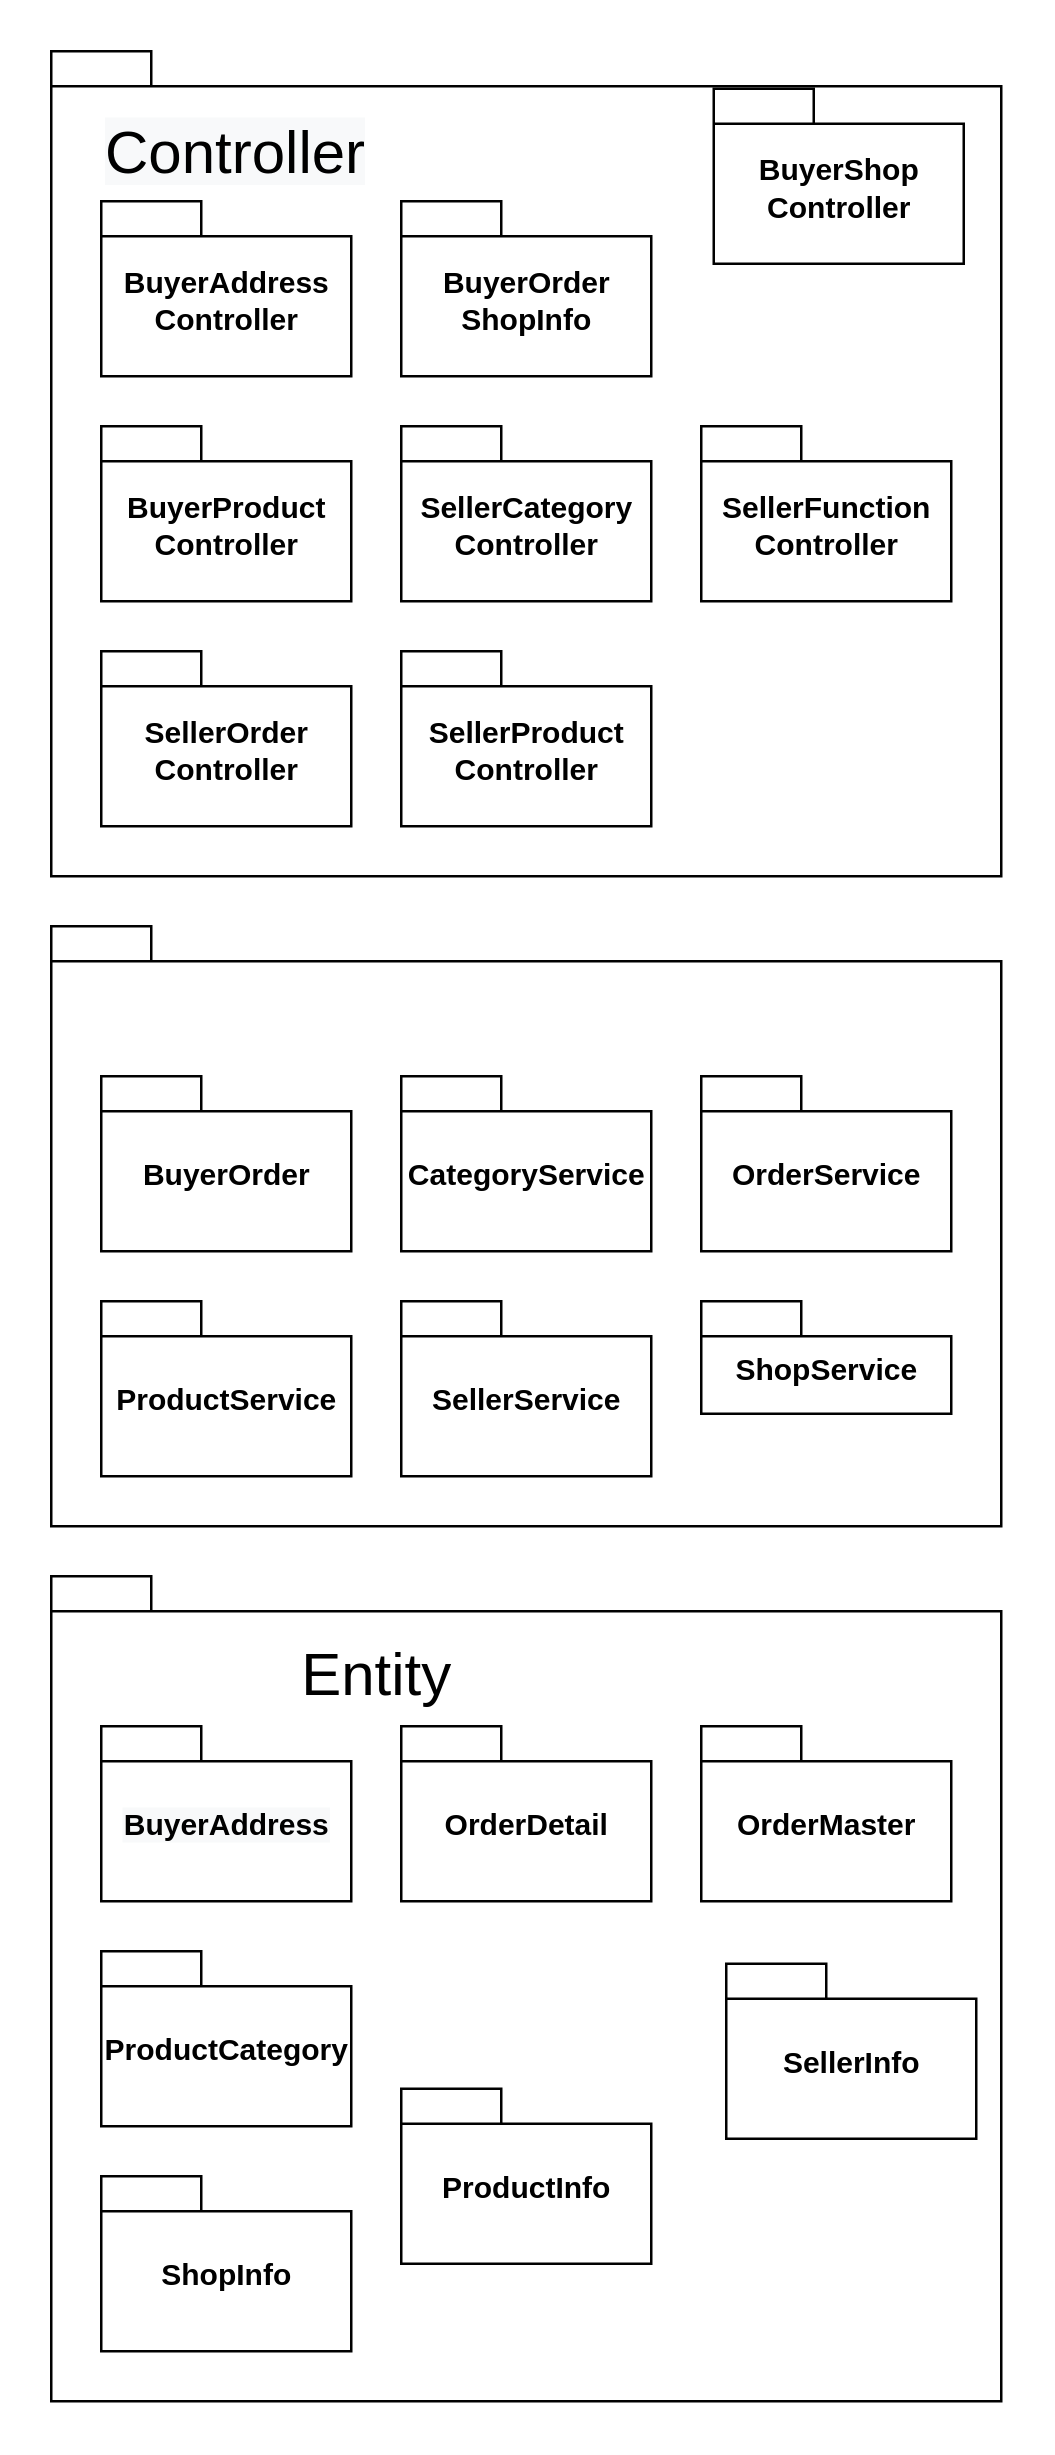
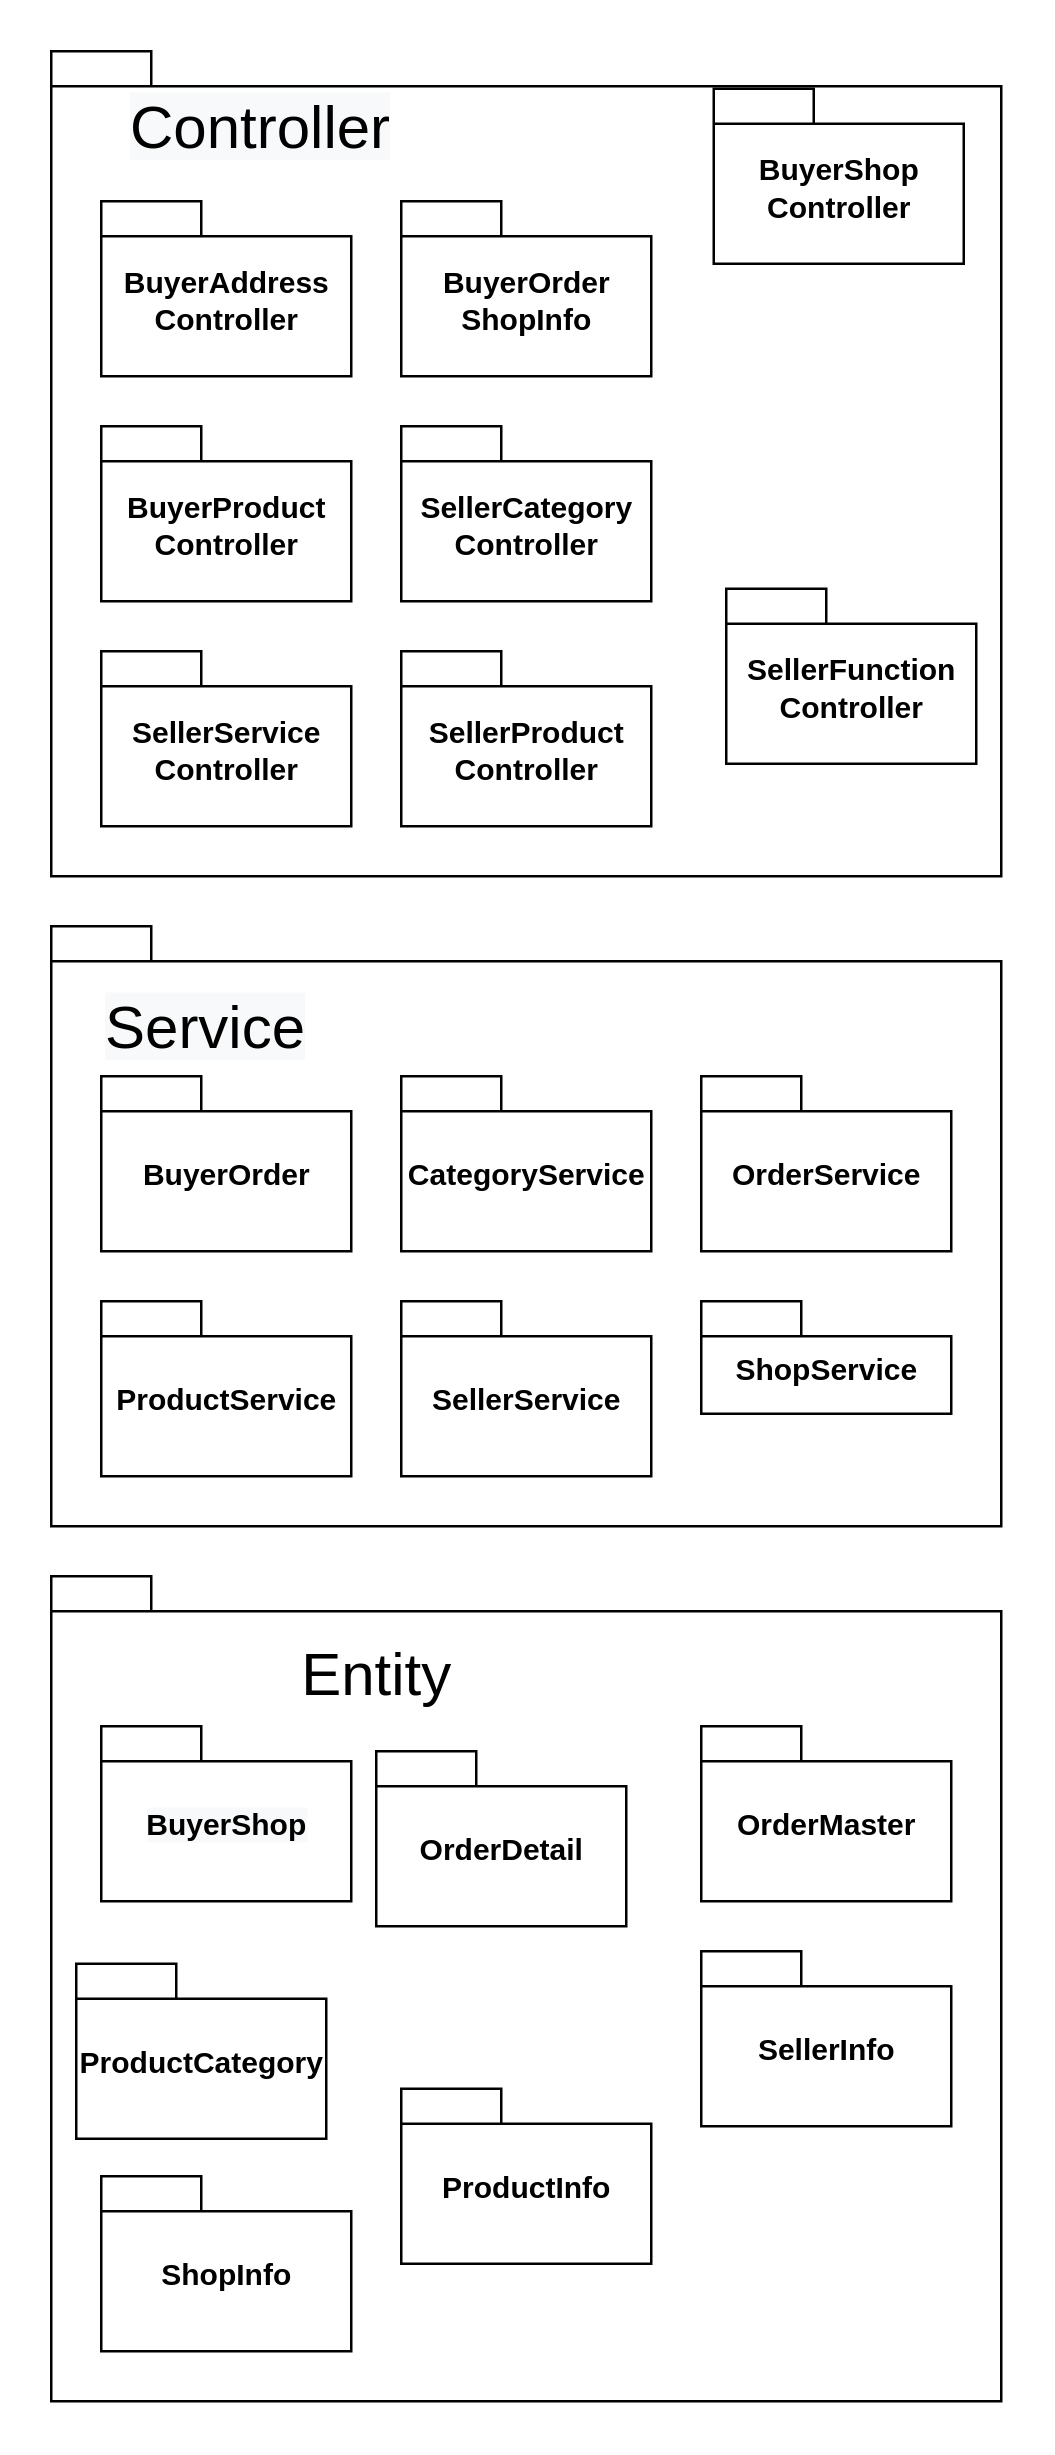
node "Controller": moved (214, 151) -> (239, 126)
node "SellerFunction Controller": moved (826, 514) -> (851, 676)
node "SellerOrder Controller": label "SellerOrder Controller" -> "SellerService Controller"
node "Service": added
node "OrderDetail": moved (526, 1814) -> (501, 1839)
node "BuyerAddress": label "BuyerAddress" -> "BuyerShop"
node "ProductCategory": moved (226, 2039) -> (201, 2051)
node "SellerInfo": moved (851, 2051) -> (826, 2039)
